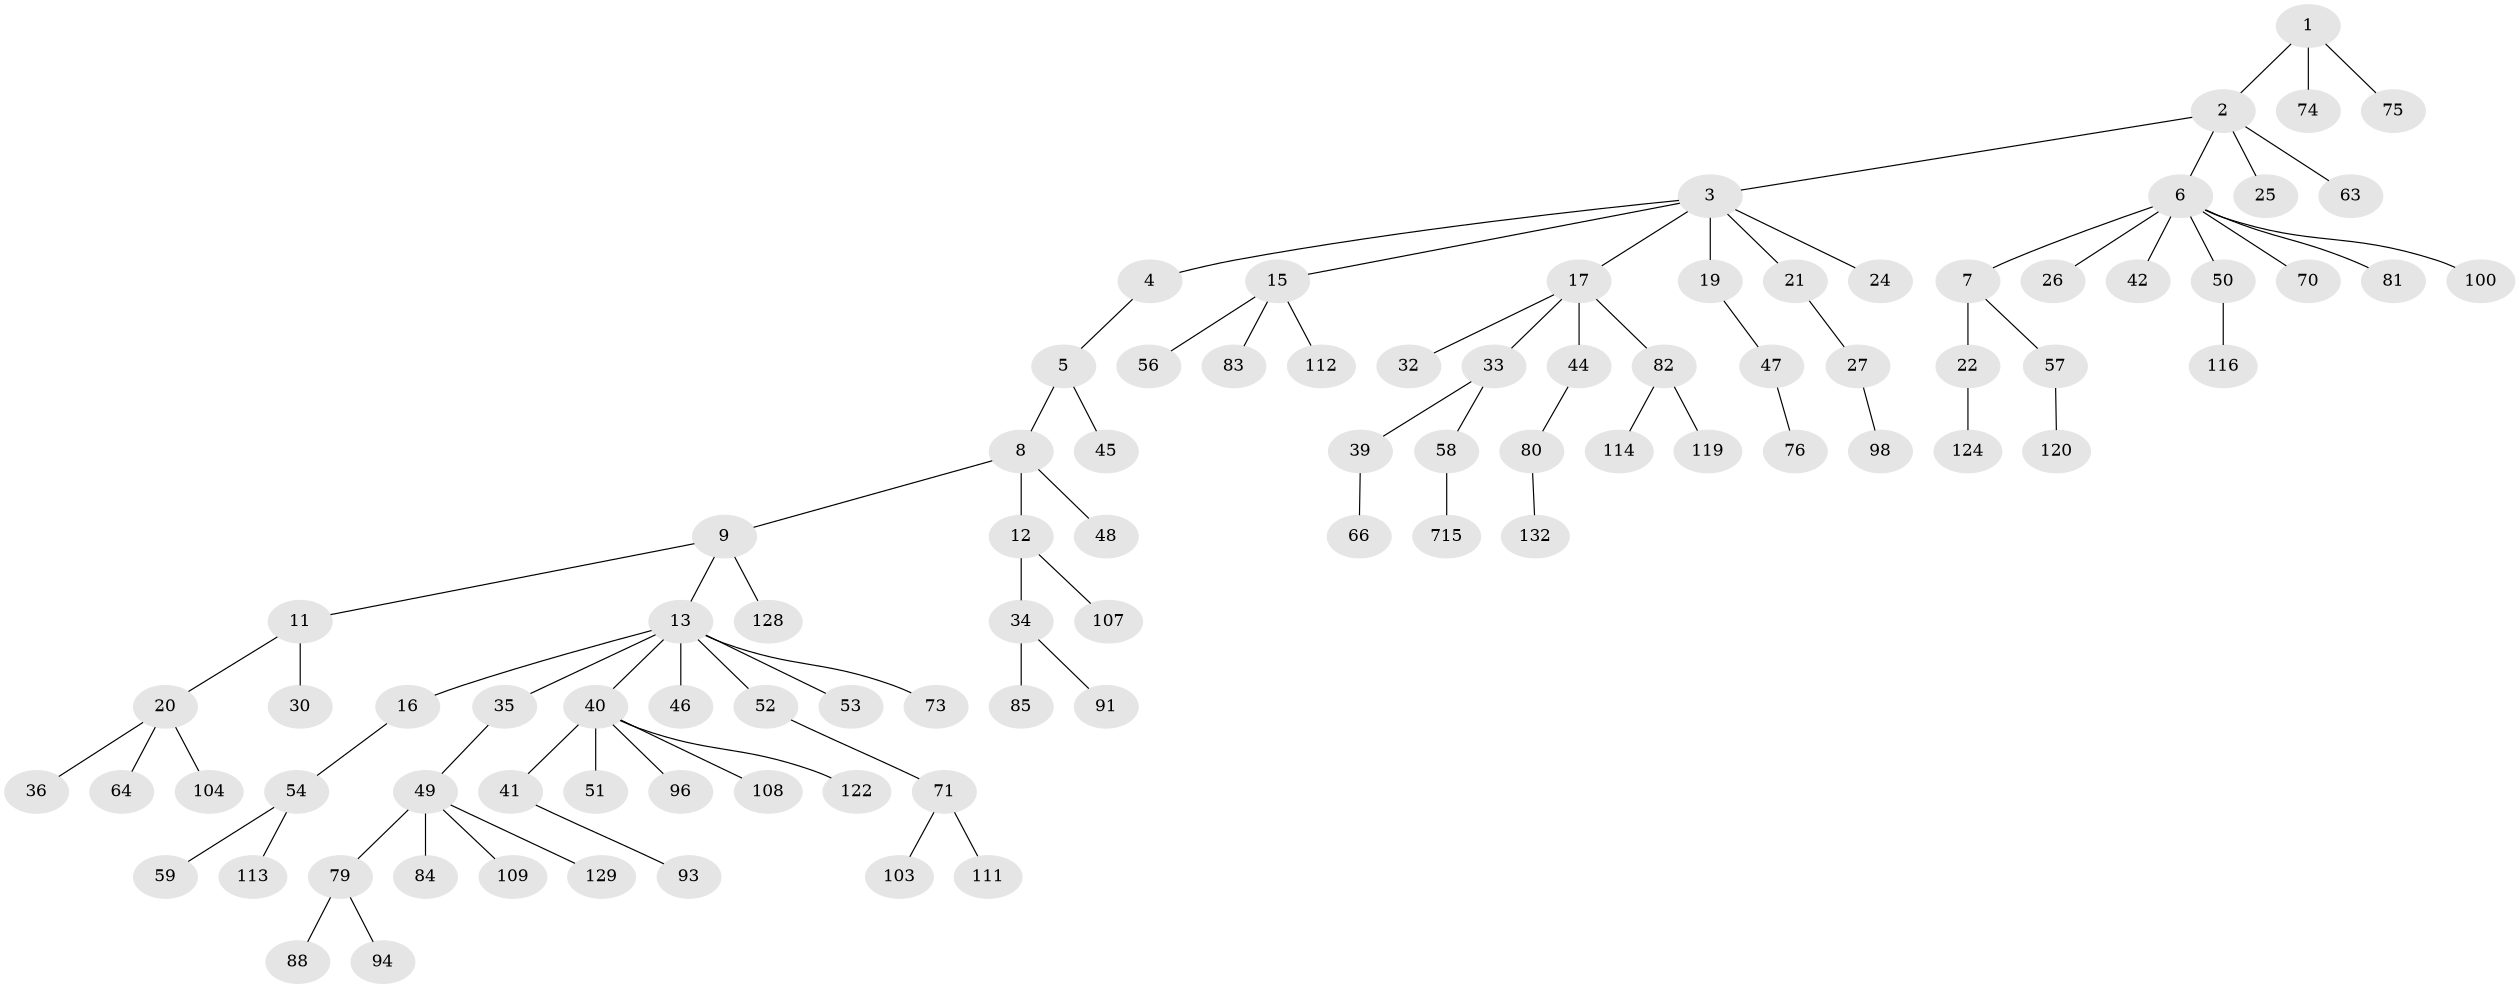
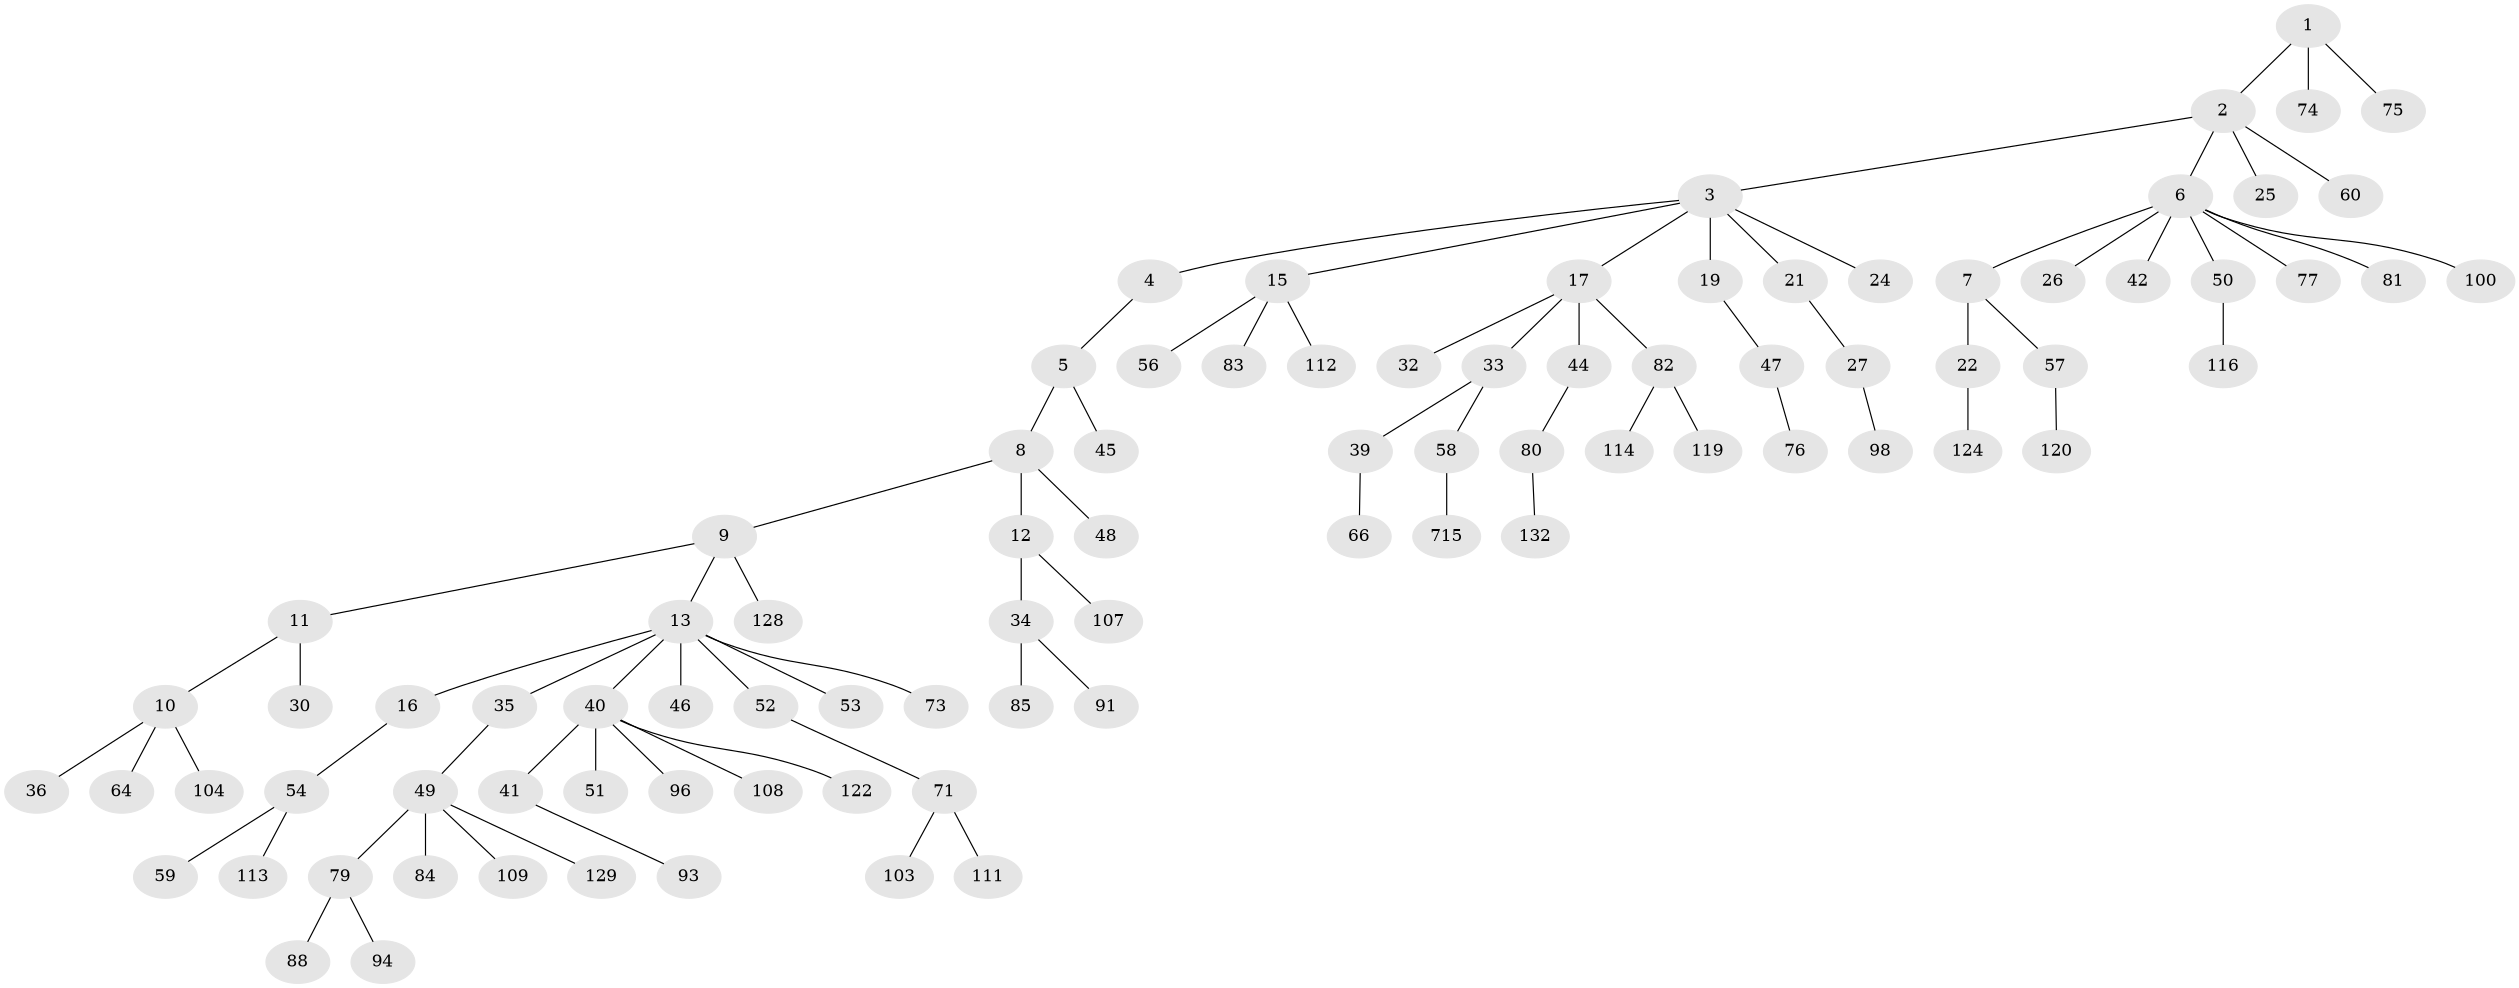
node "63": label "63" -> "60"
node "70": label "70" -> "77"
node "20": label "20" -> "10"
